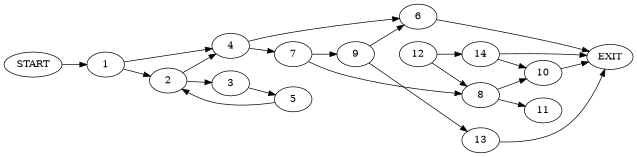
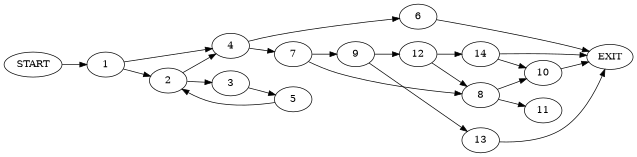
edge "9" -> "6": now "9" -> "12"
